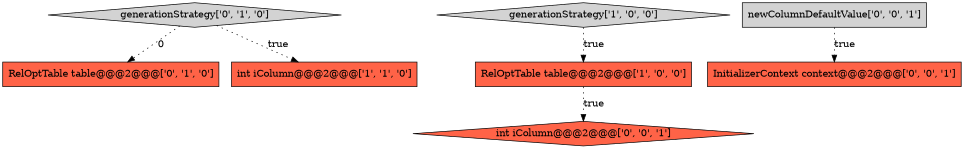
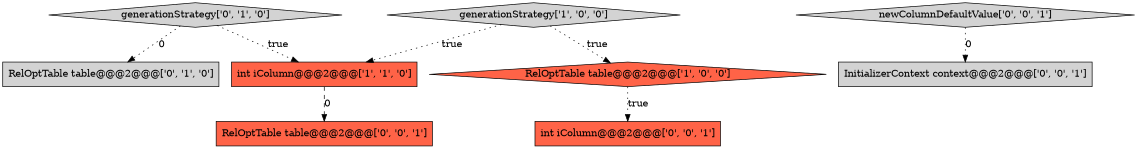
node "newColumnDefaultValue['0', '0', '1']": shape box -> diamond
edge "generationStrategy['1', '0', '0']" -> "int iColumn@@@2@@@['1', '1', '0']": added, label "true"
edge "newColumnDefaultValue['0', '0', '1']" -> "InitializerContext context@@@2@@@['0', '0', '1']": label "true" -> "0"
node "RelOptTable table@@@2@@@['0', '1', '0']": fillcolor tomato -> lightgray
node "RelOptTable table@@@2@@@['1', '0', '0']": shape box -> diamond
node "InitializerContext context@@@2@@@['0', '0', '1']": fillcolor tomato -> lightgray
node "RelOptTable table@@@2@@@['0', '0', '1']": added
node "int iColumn@@@2@@@['0', '0', '1']": shape diamond -> box
